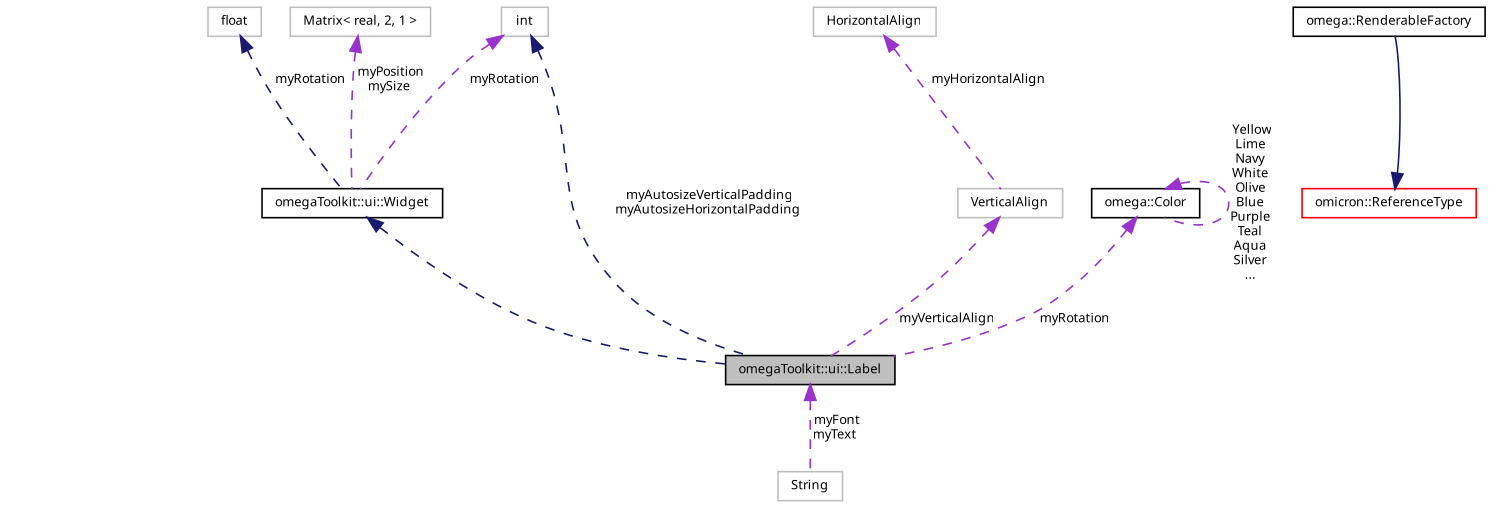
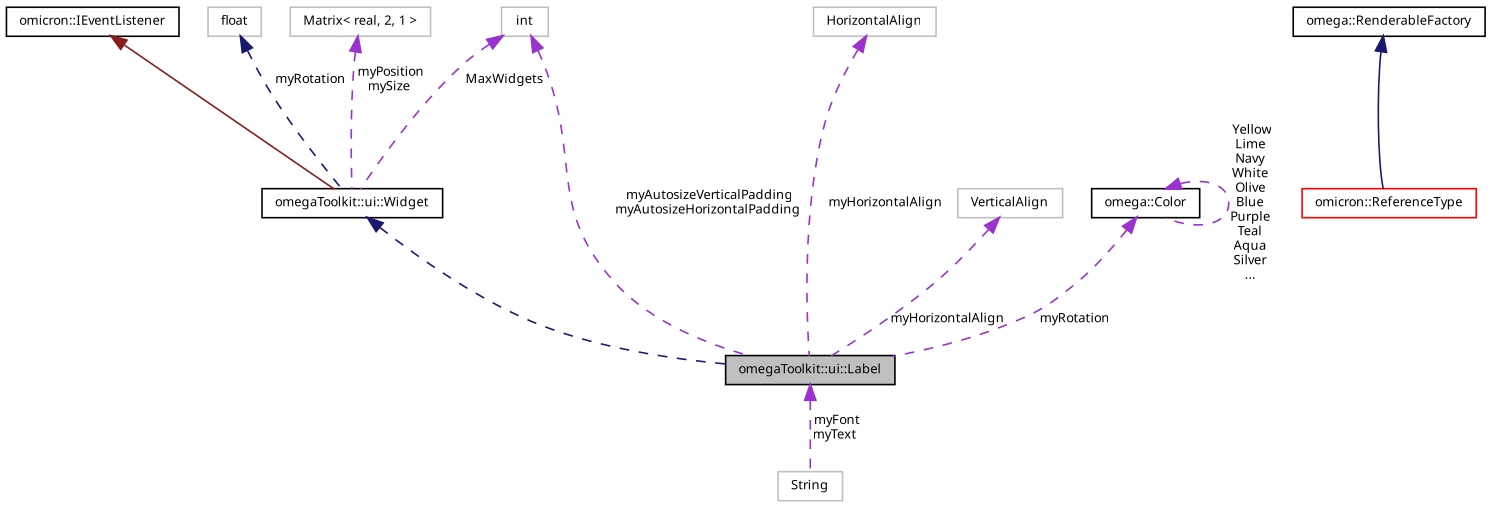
node "omicron::IEventListener": added
edge "omegaToolkit::ui::Widget" -> "int": label " myRotation" -> " MaxWidgets"
edge "omega::RenderableFactory" -> "omicron::ReferenceType": reversed
edge "VerticalAlign" -> "HorizontalAlign": now "omegaToolkit::ui::Label" -> "HorizontalAlign"
edge "omegaToolkit::ui::Label" -> "int": color midnightblue -> darkorchid3
edge "omegaToolkit::ui::Label" -> "VerticalAlign": label " myVerticalAlign" -> " myHorizontalAlign"
